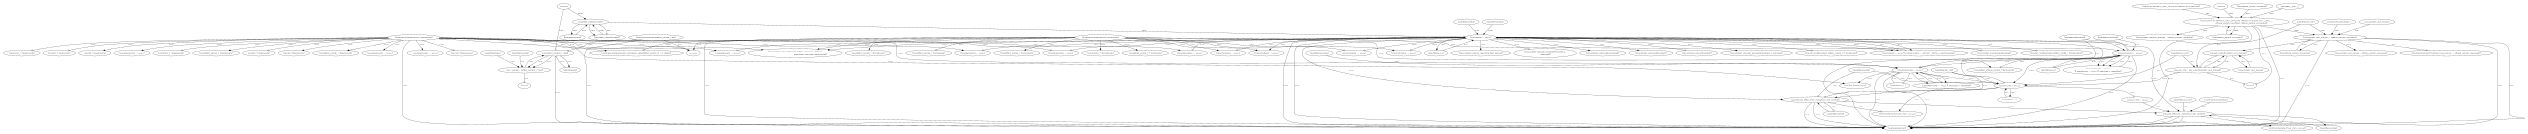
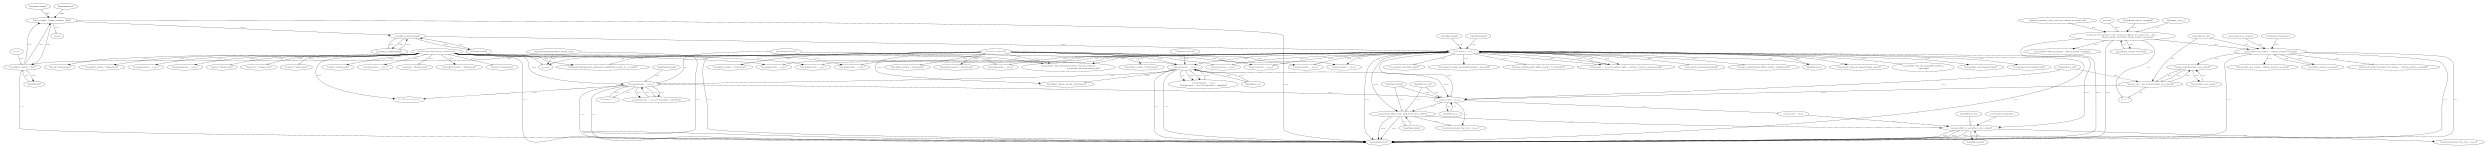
edge "1000113" -> "(Call,effect_exists(context))": now "(Call,* context = (effect_context_t *)self)" -> "(Call,effect_exists(context))"
edge "(Call,* context = (effect_context_t *)self)" -> "(MethodReturn,int)": added, label "DDG:"
node "(MethodParameterIn,void *pCmdData)": label "(MethodParameterIn,void *pCmdData)" -> "(Call,void *pCmdData)"
node "(Call,(uint32_t *)pCmdData)": removed
